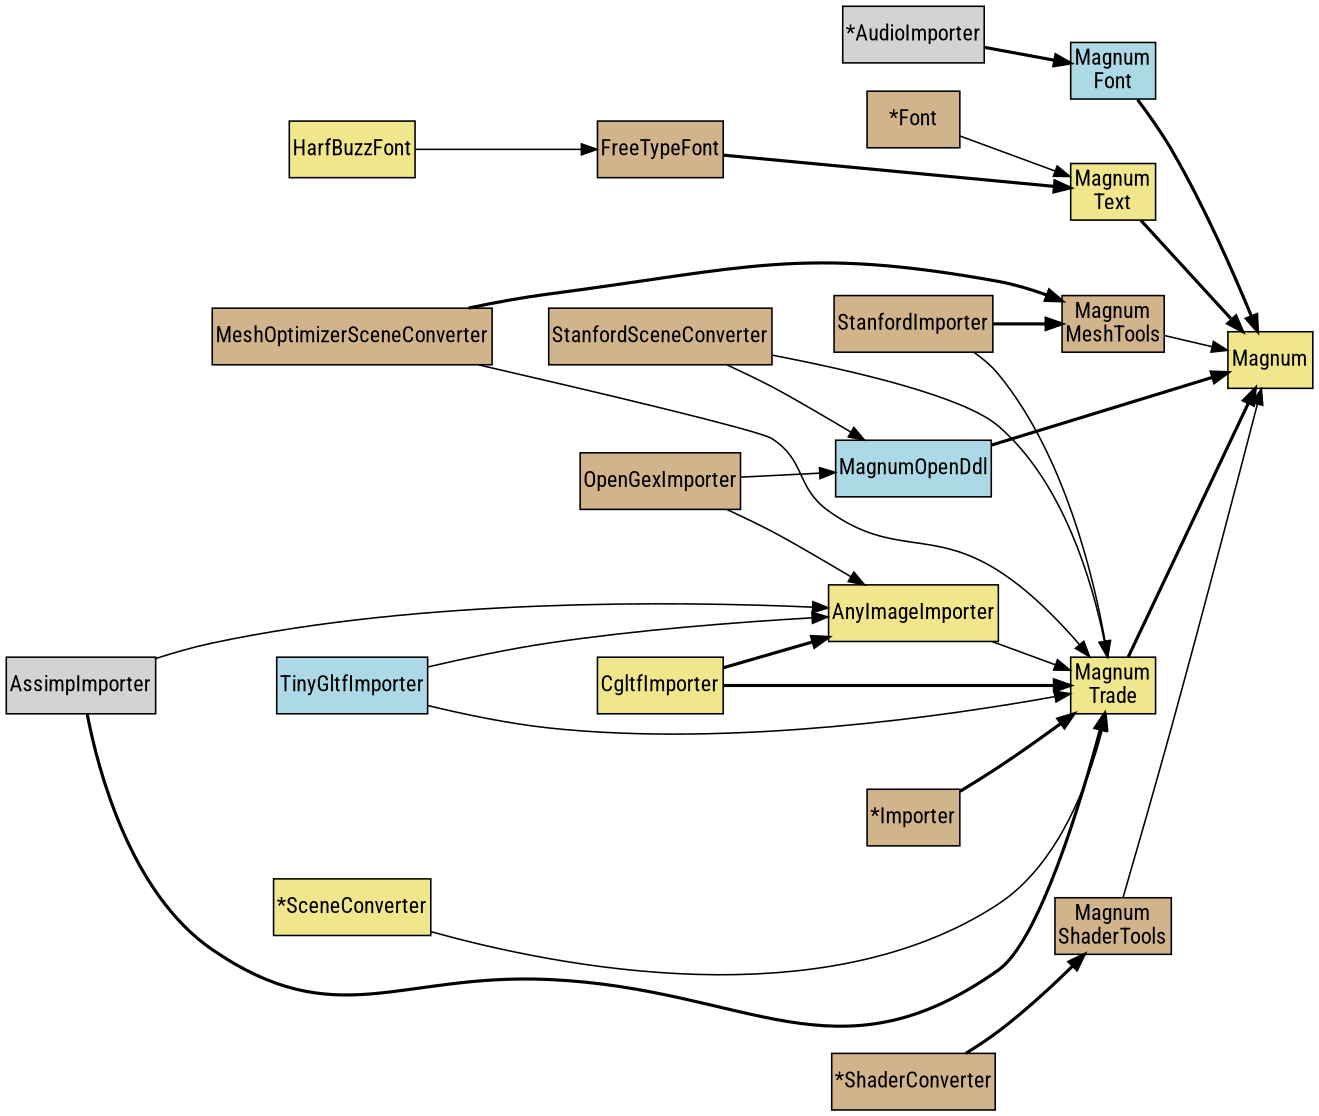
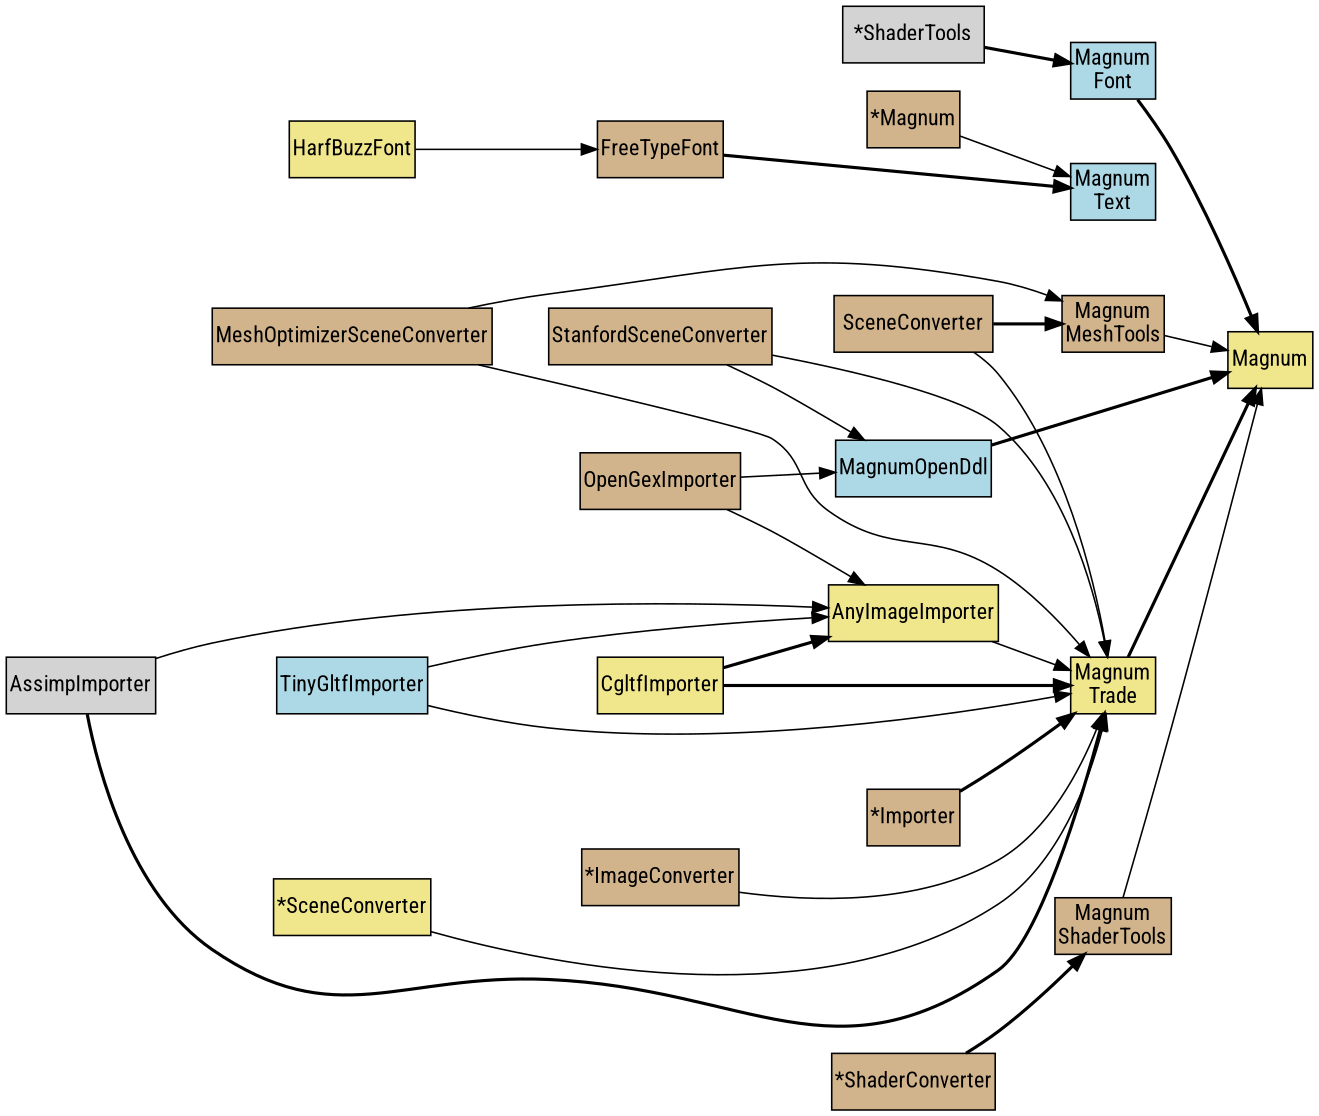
node "*AudioImporter": label "*AudioImporter" -> "*ShaderTools"
node "*Font": label "*Font" -> "*Magnum"
node "Magnum Text": fillcolor khaki -> lightblue
edge "MeshOptimizerSceneConverter" -> "Magnum MeshTools": style bold -> solid
edge "Magnum Text" -> "Magnum": removed
node "StanfordImporter": label "StanfordImporter" -> "SceneConverter"
node "*ImageConverter": added
